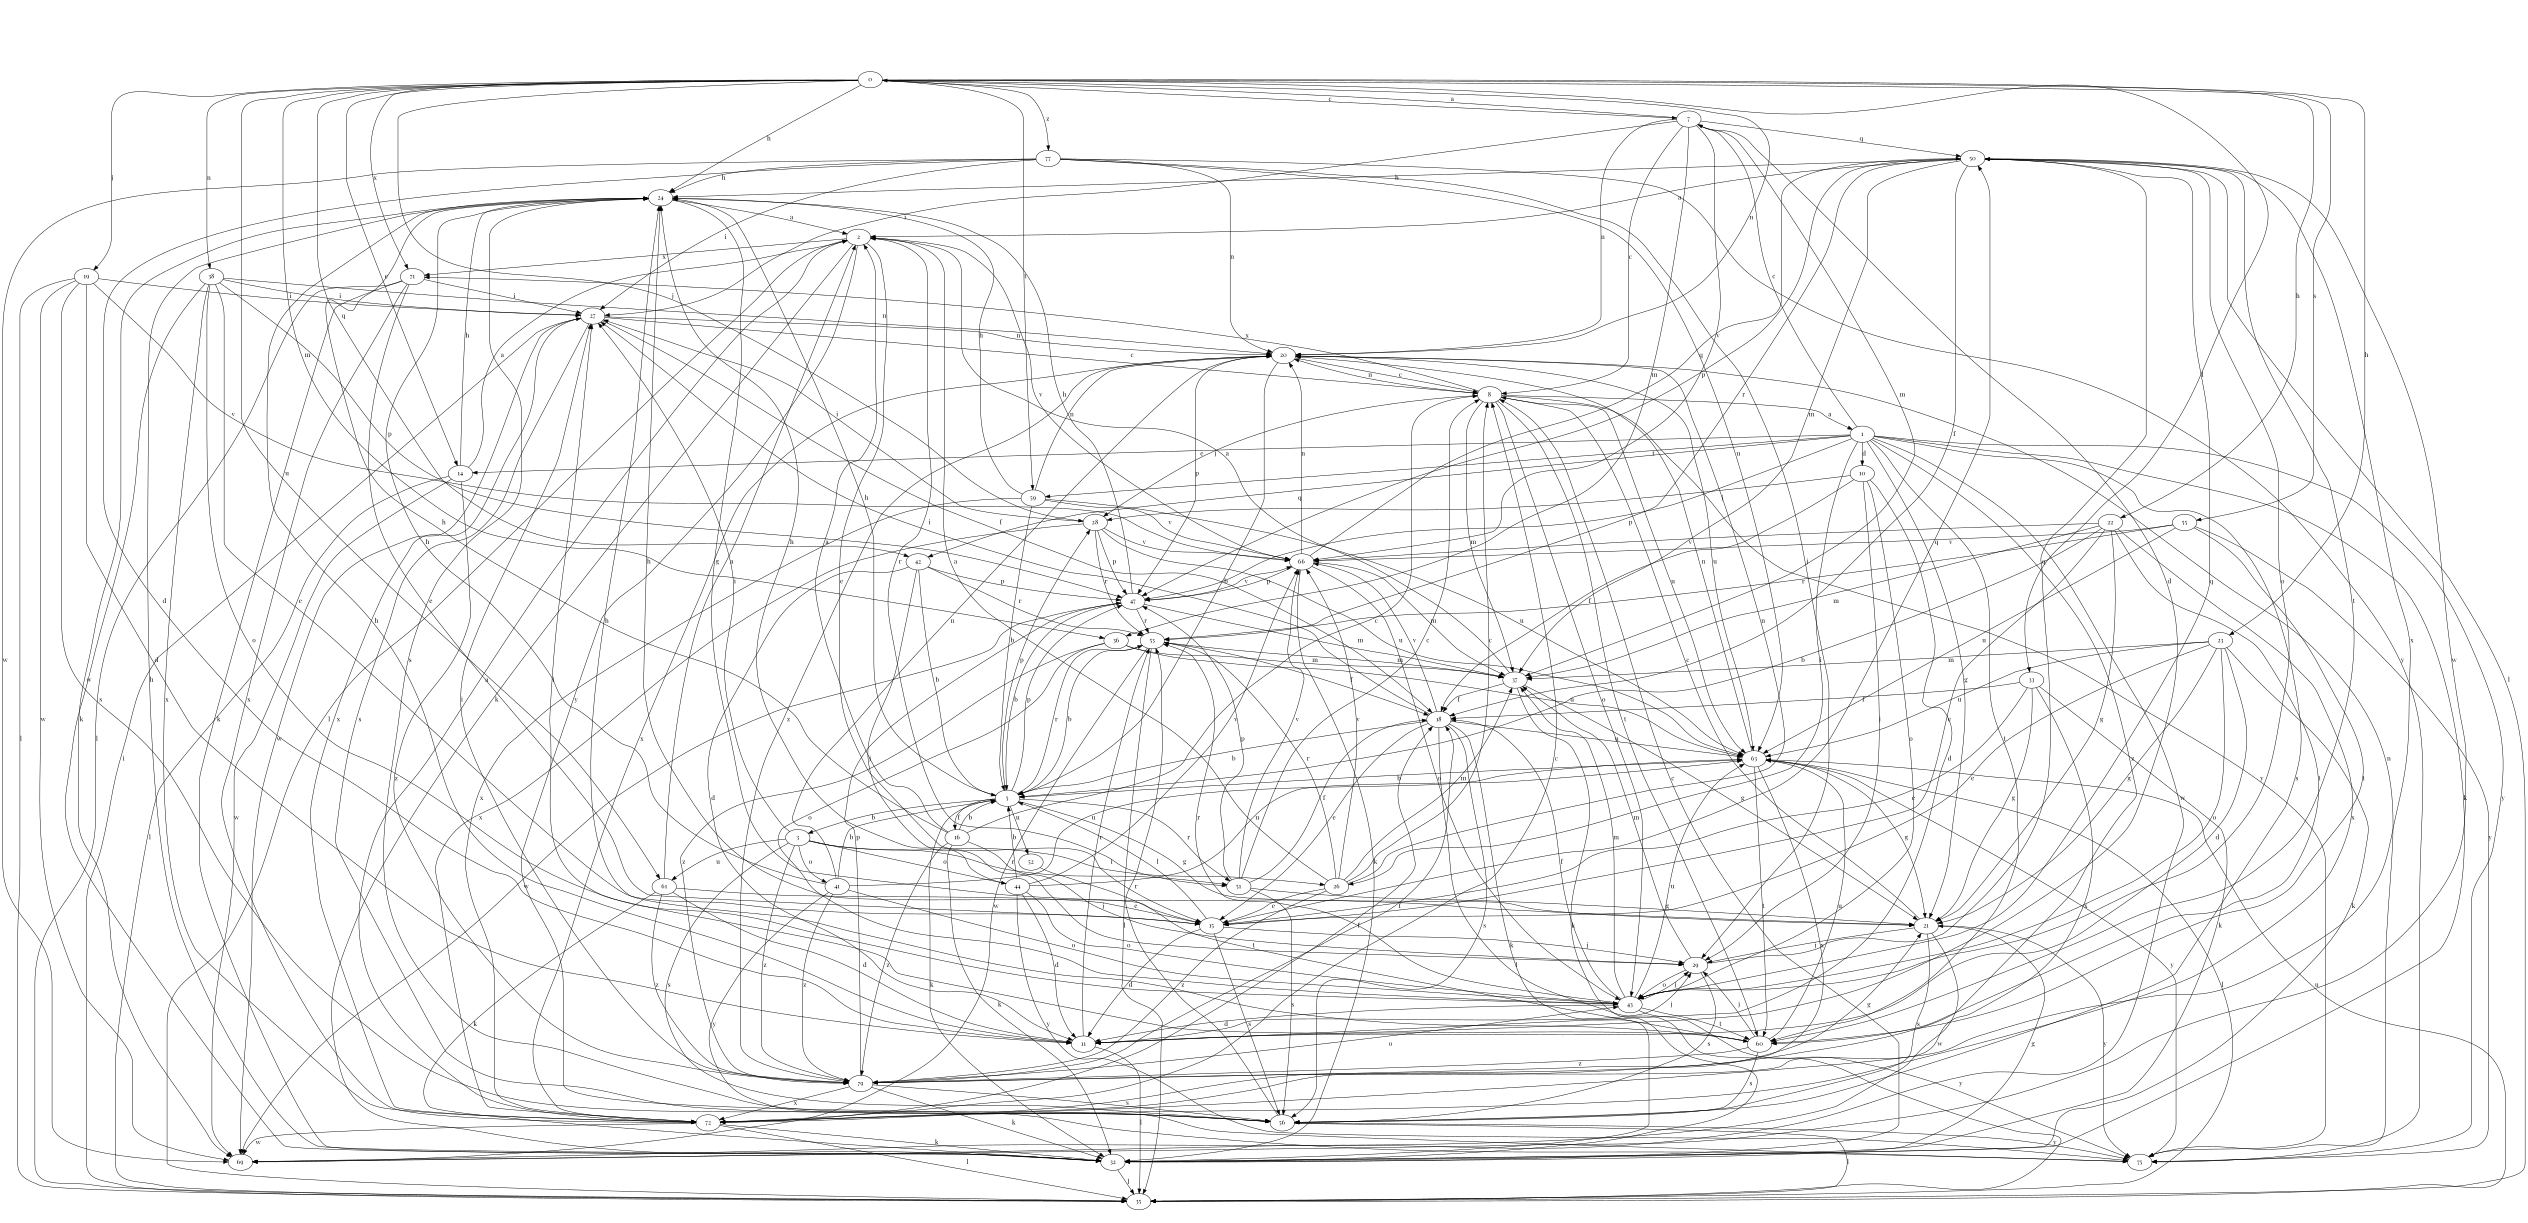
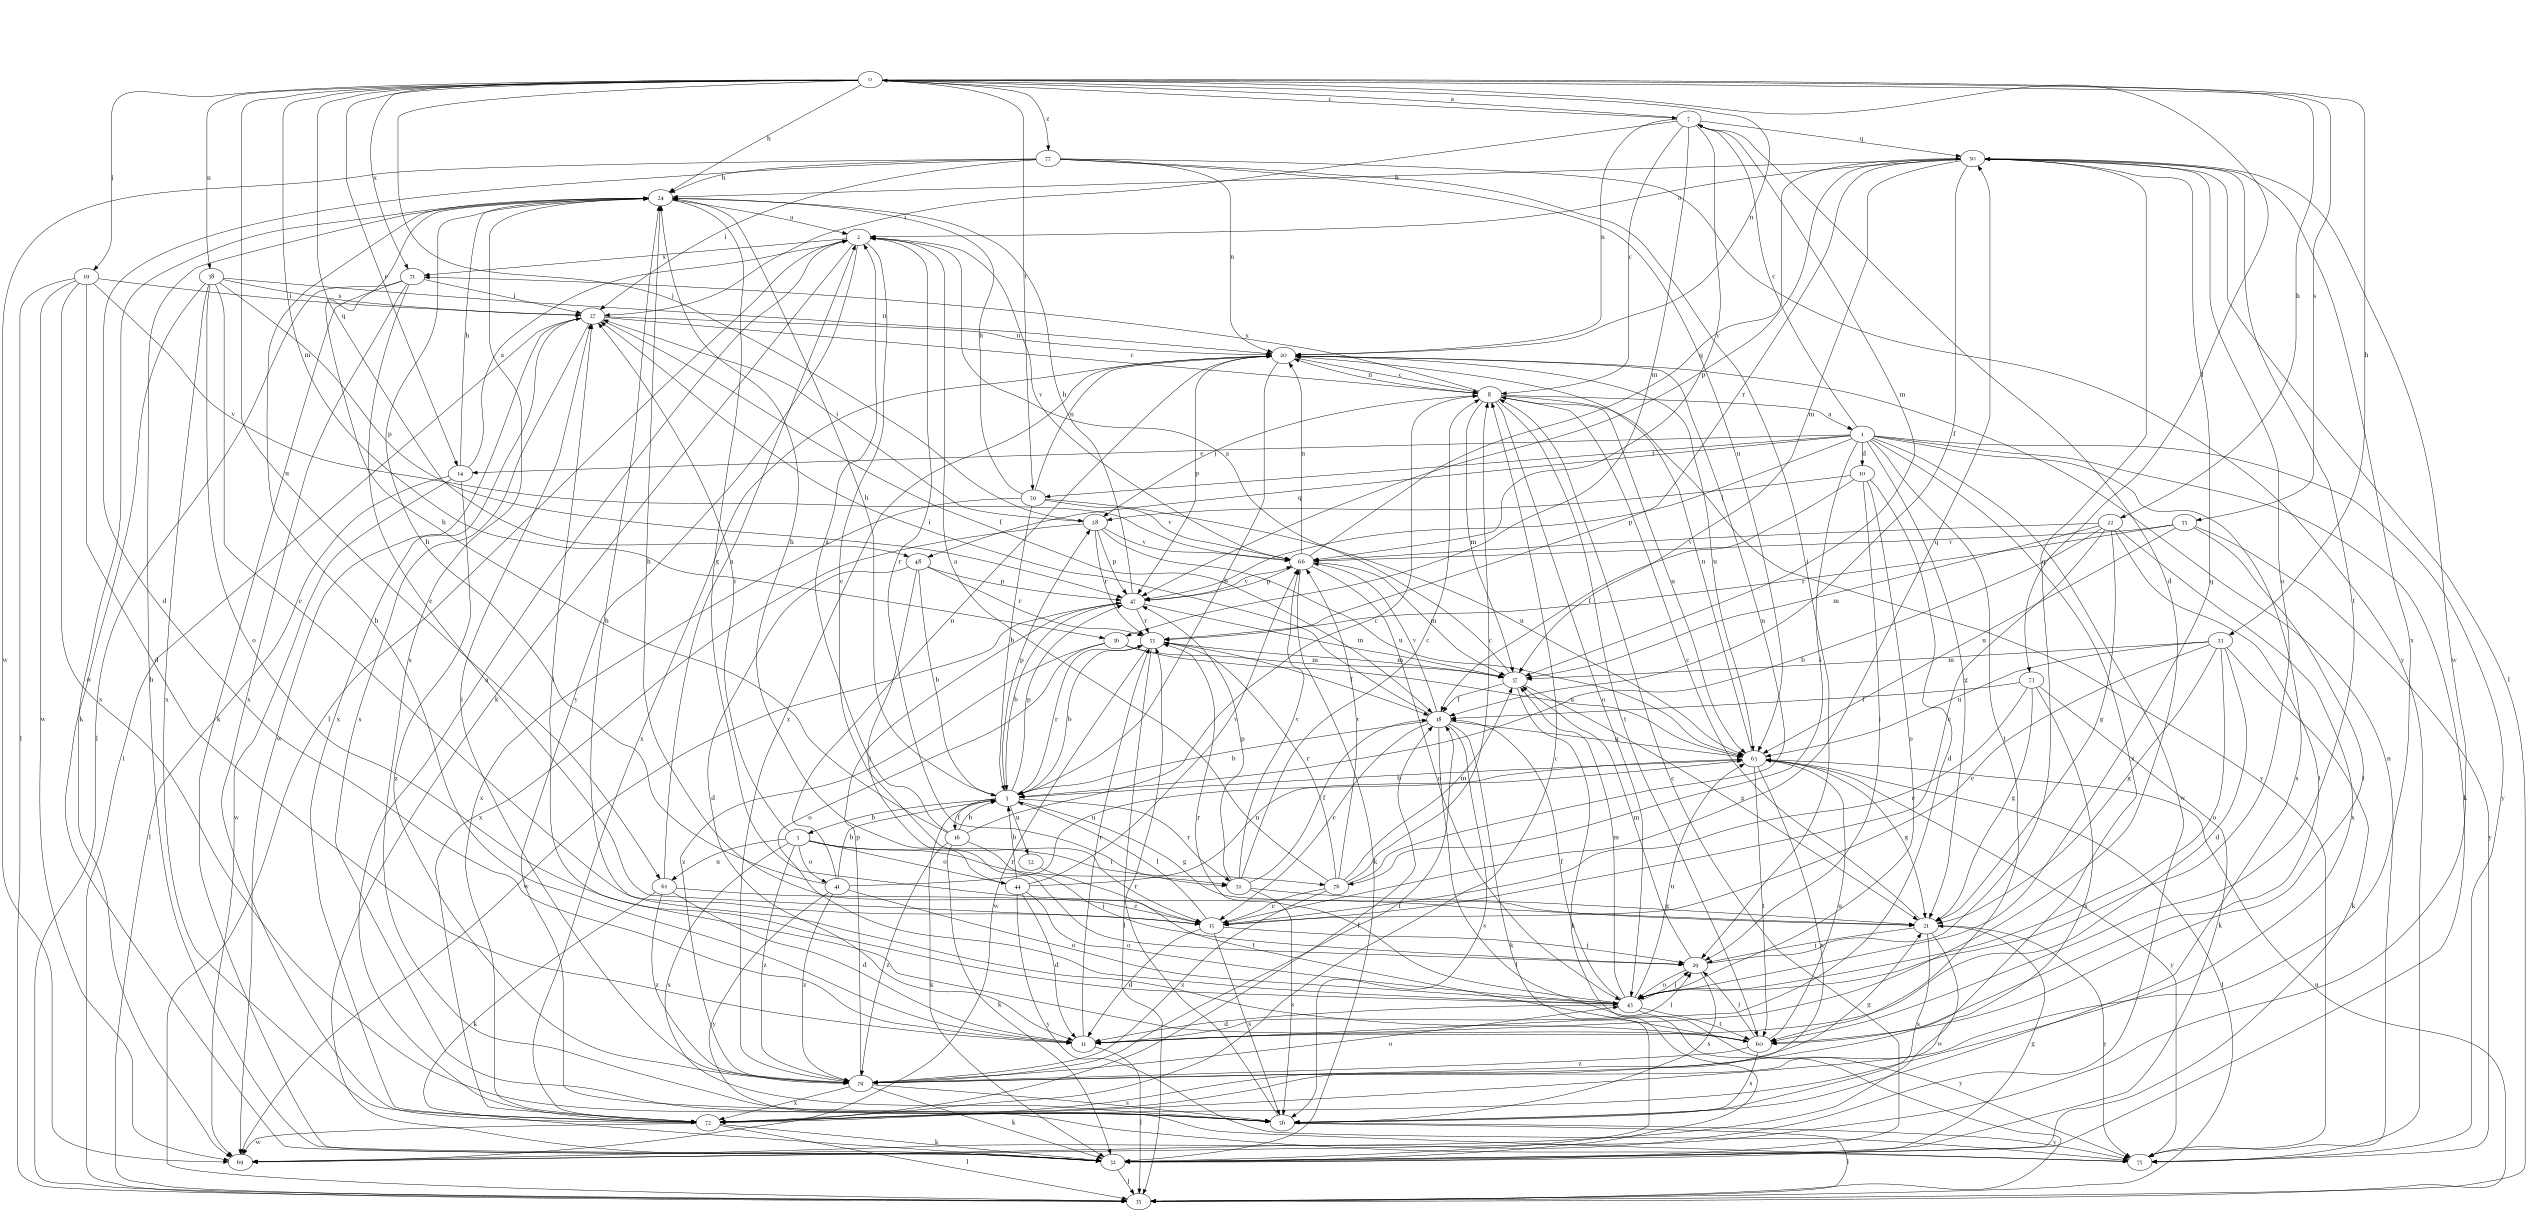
edge "38" -> "27": label "i" -> "s"
node "42": label "42" -> "48"
node "33": label "33" -> "73"
node "26": label "26" -> "76"
